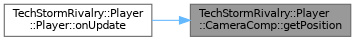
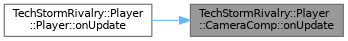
node "TechStormRivalry::Player ::CameraComp::getPosition": label "TechStormRivalry::Player ::CameraComp::getPosition" -> "TechStormRivalry::Player ::CameraComp::onUpdate"
